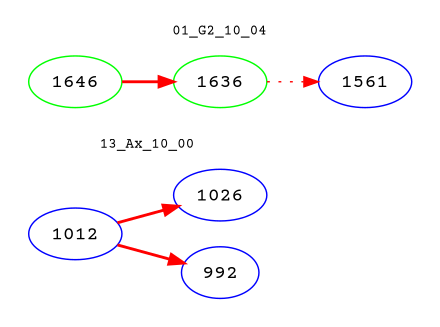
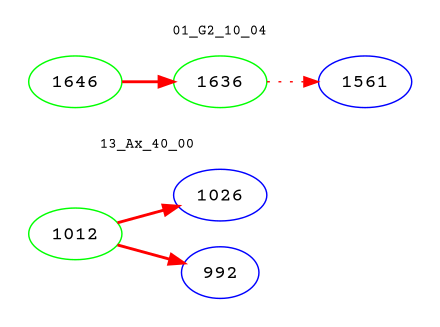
cluster "13_Ax_10_00": label "13_Ax_10_00" -> "13_Ax_40_00"
node "1012": color blue -> green
